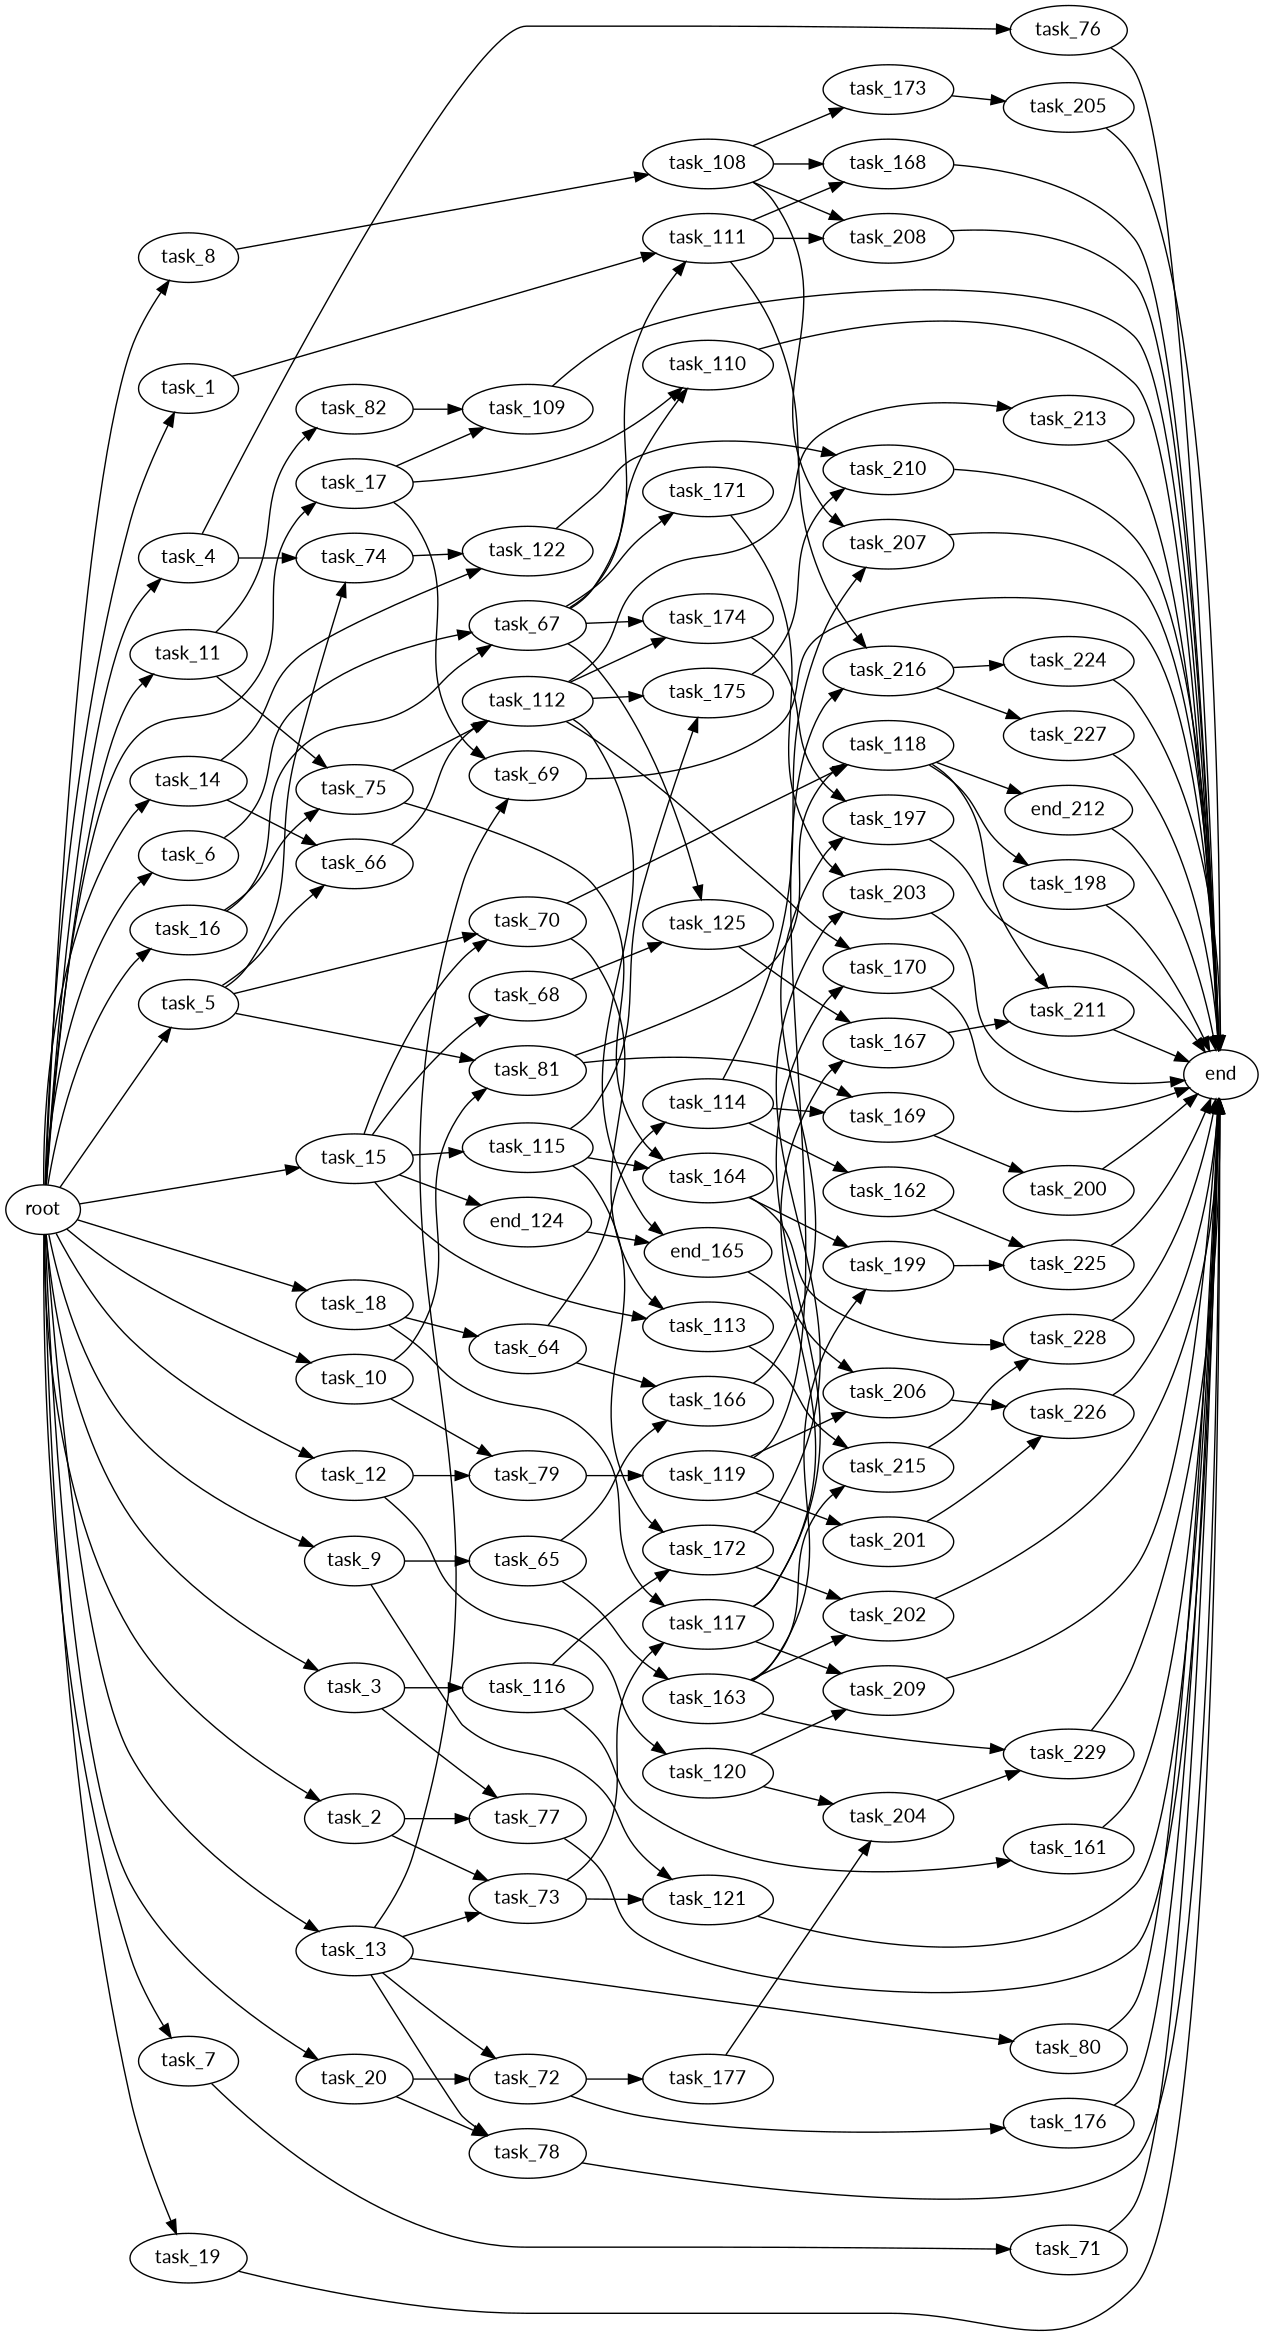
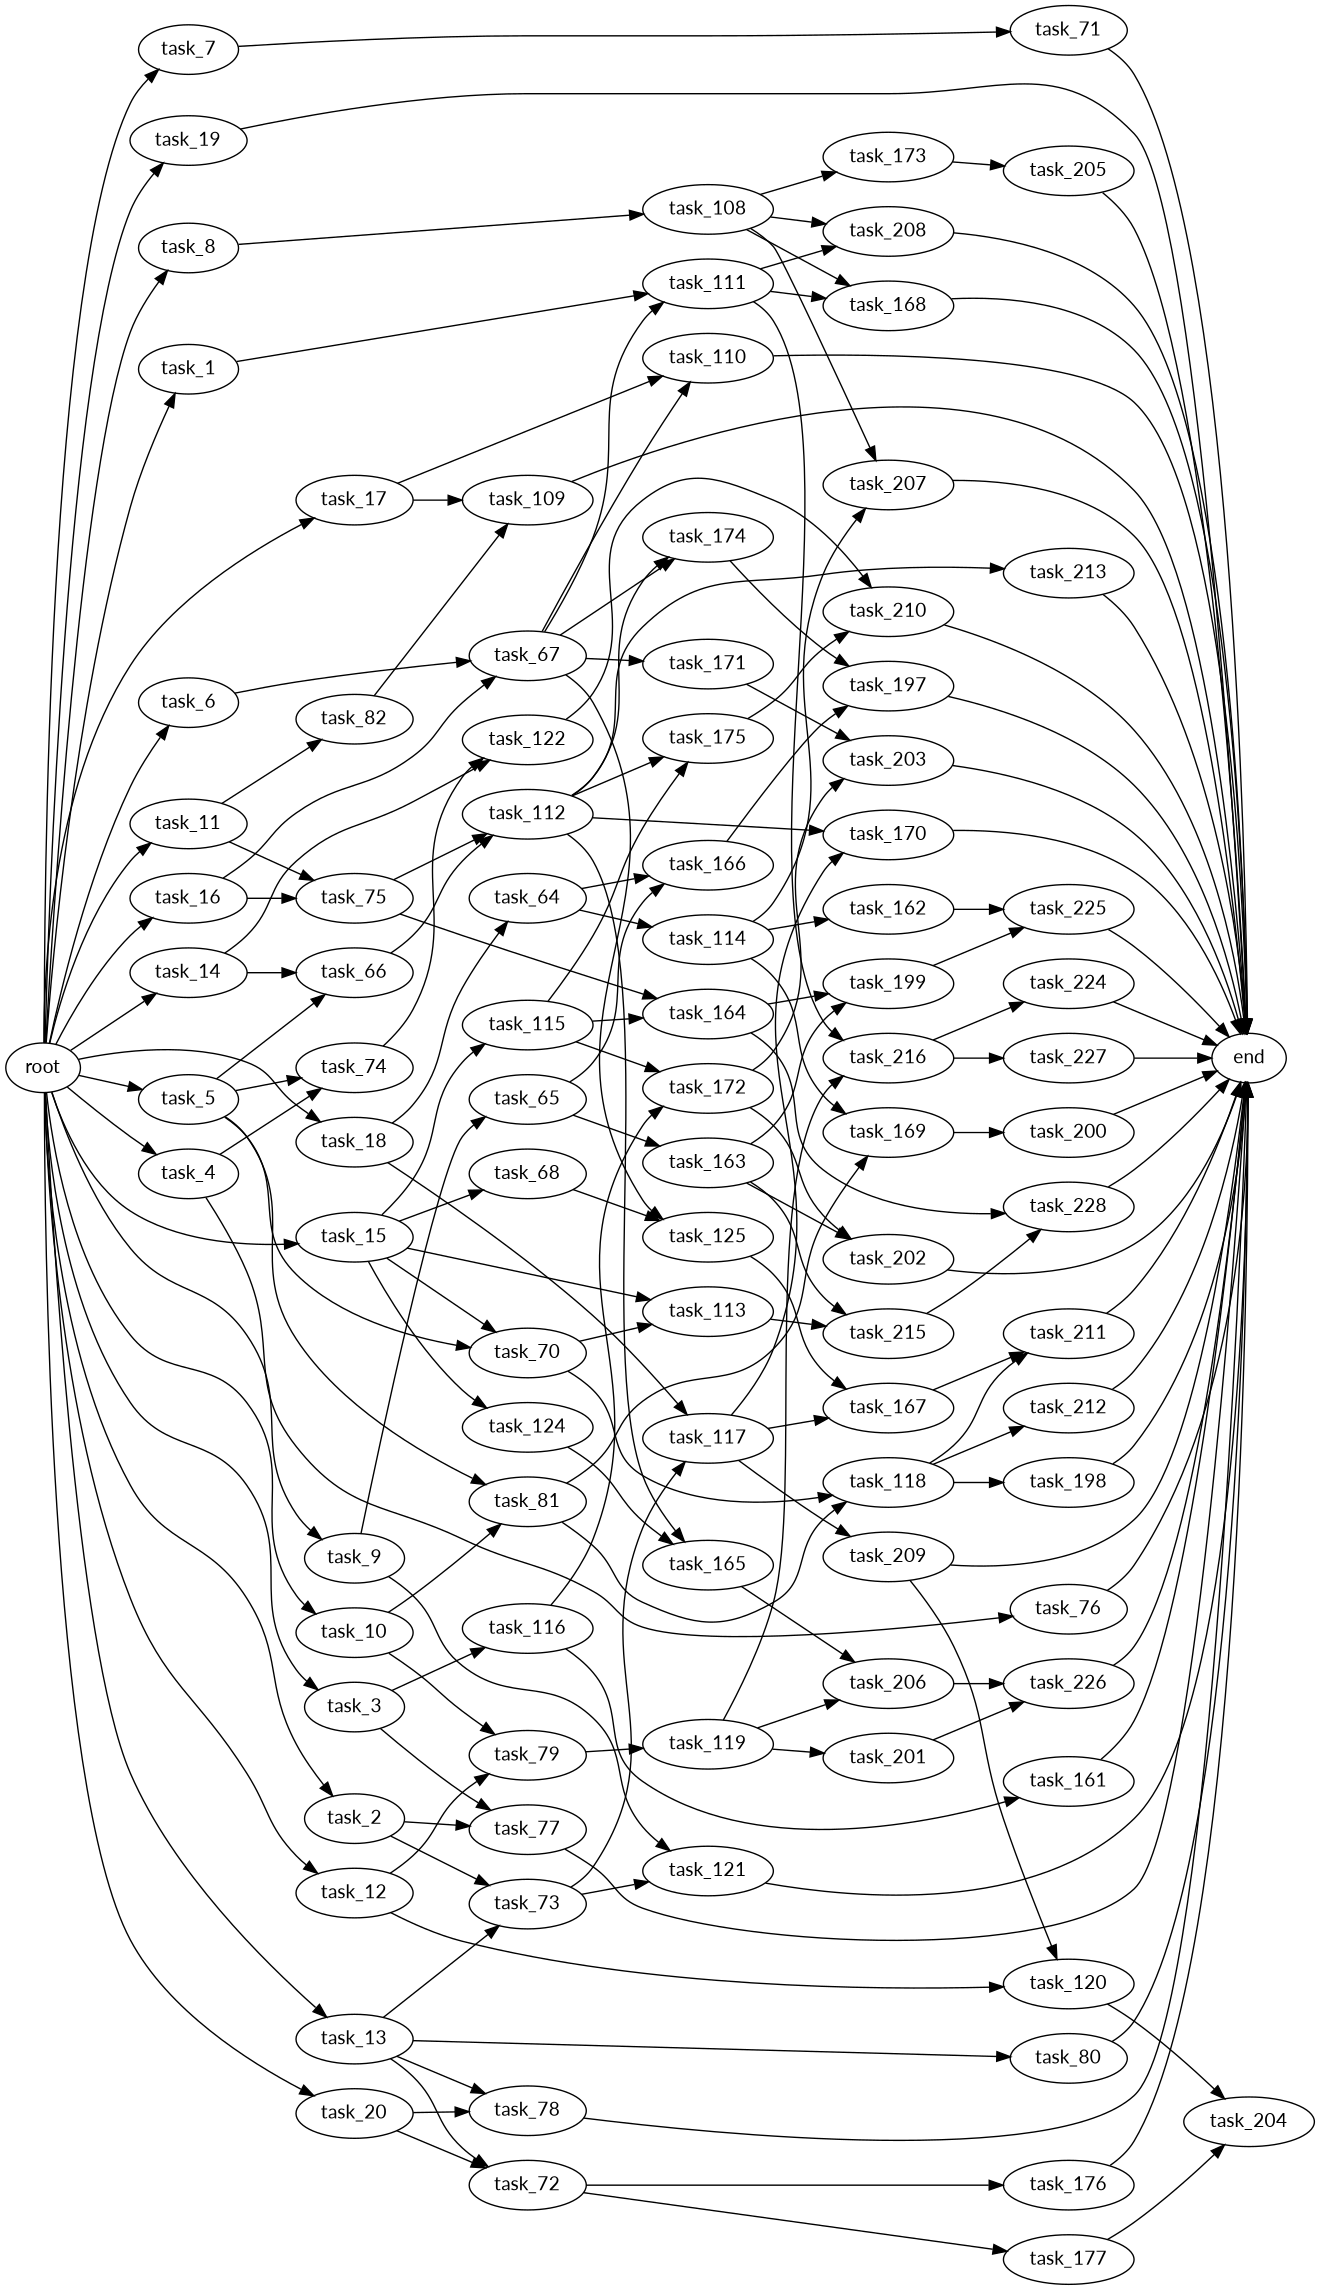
node "task_69": removed
node "end_212": label "end_212" -> "task_212"
node "end_124": label "end_124" -> "task_124"
node "end_165": label "end_165" -> "task_165"
edge "task_120" -> "task_209": reversed
node "task_229": removed
